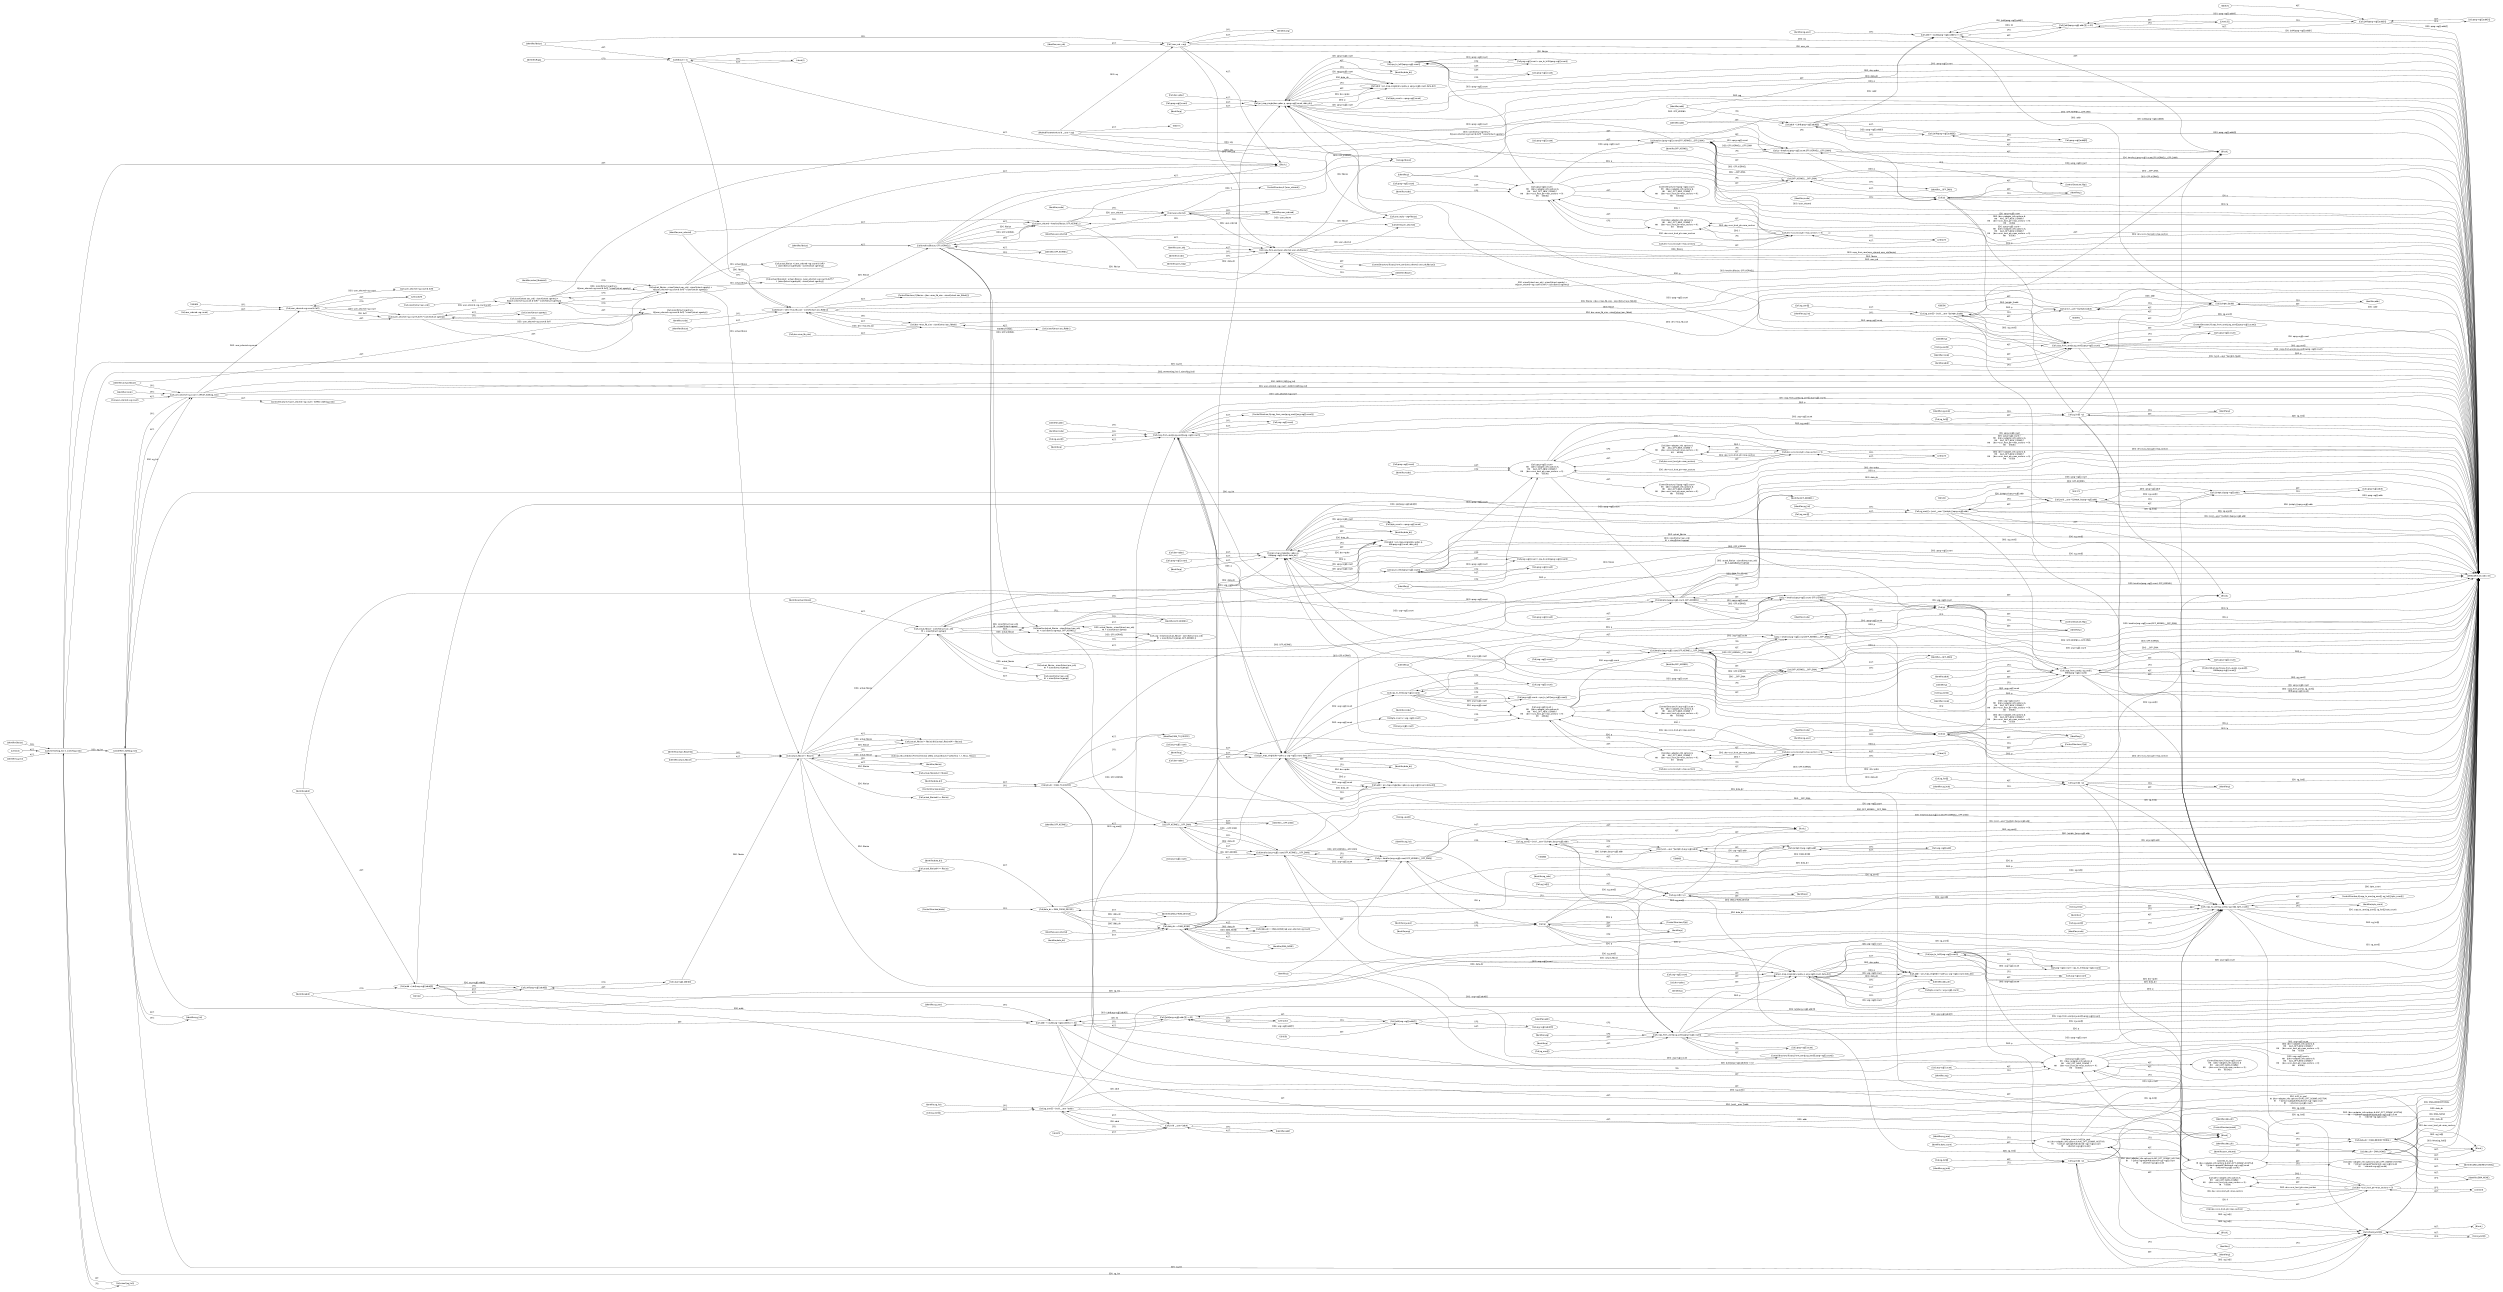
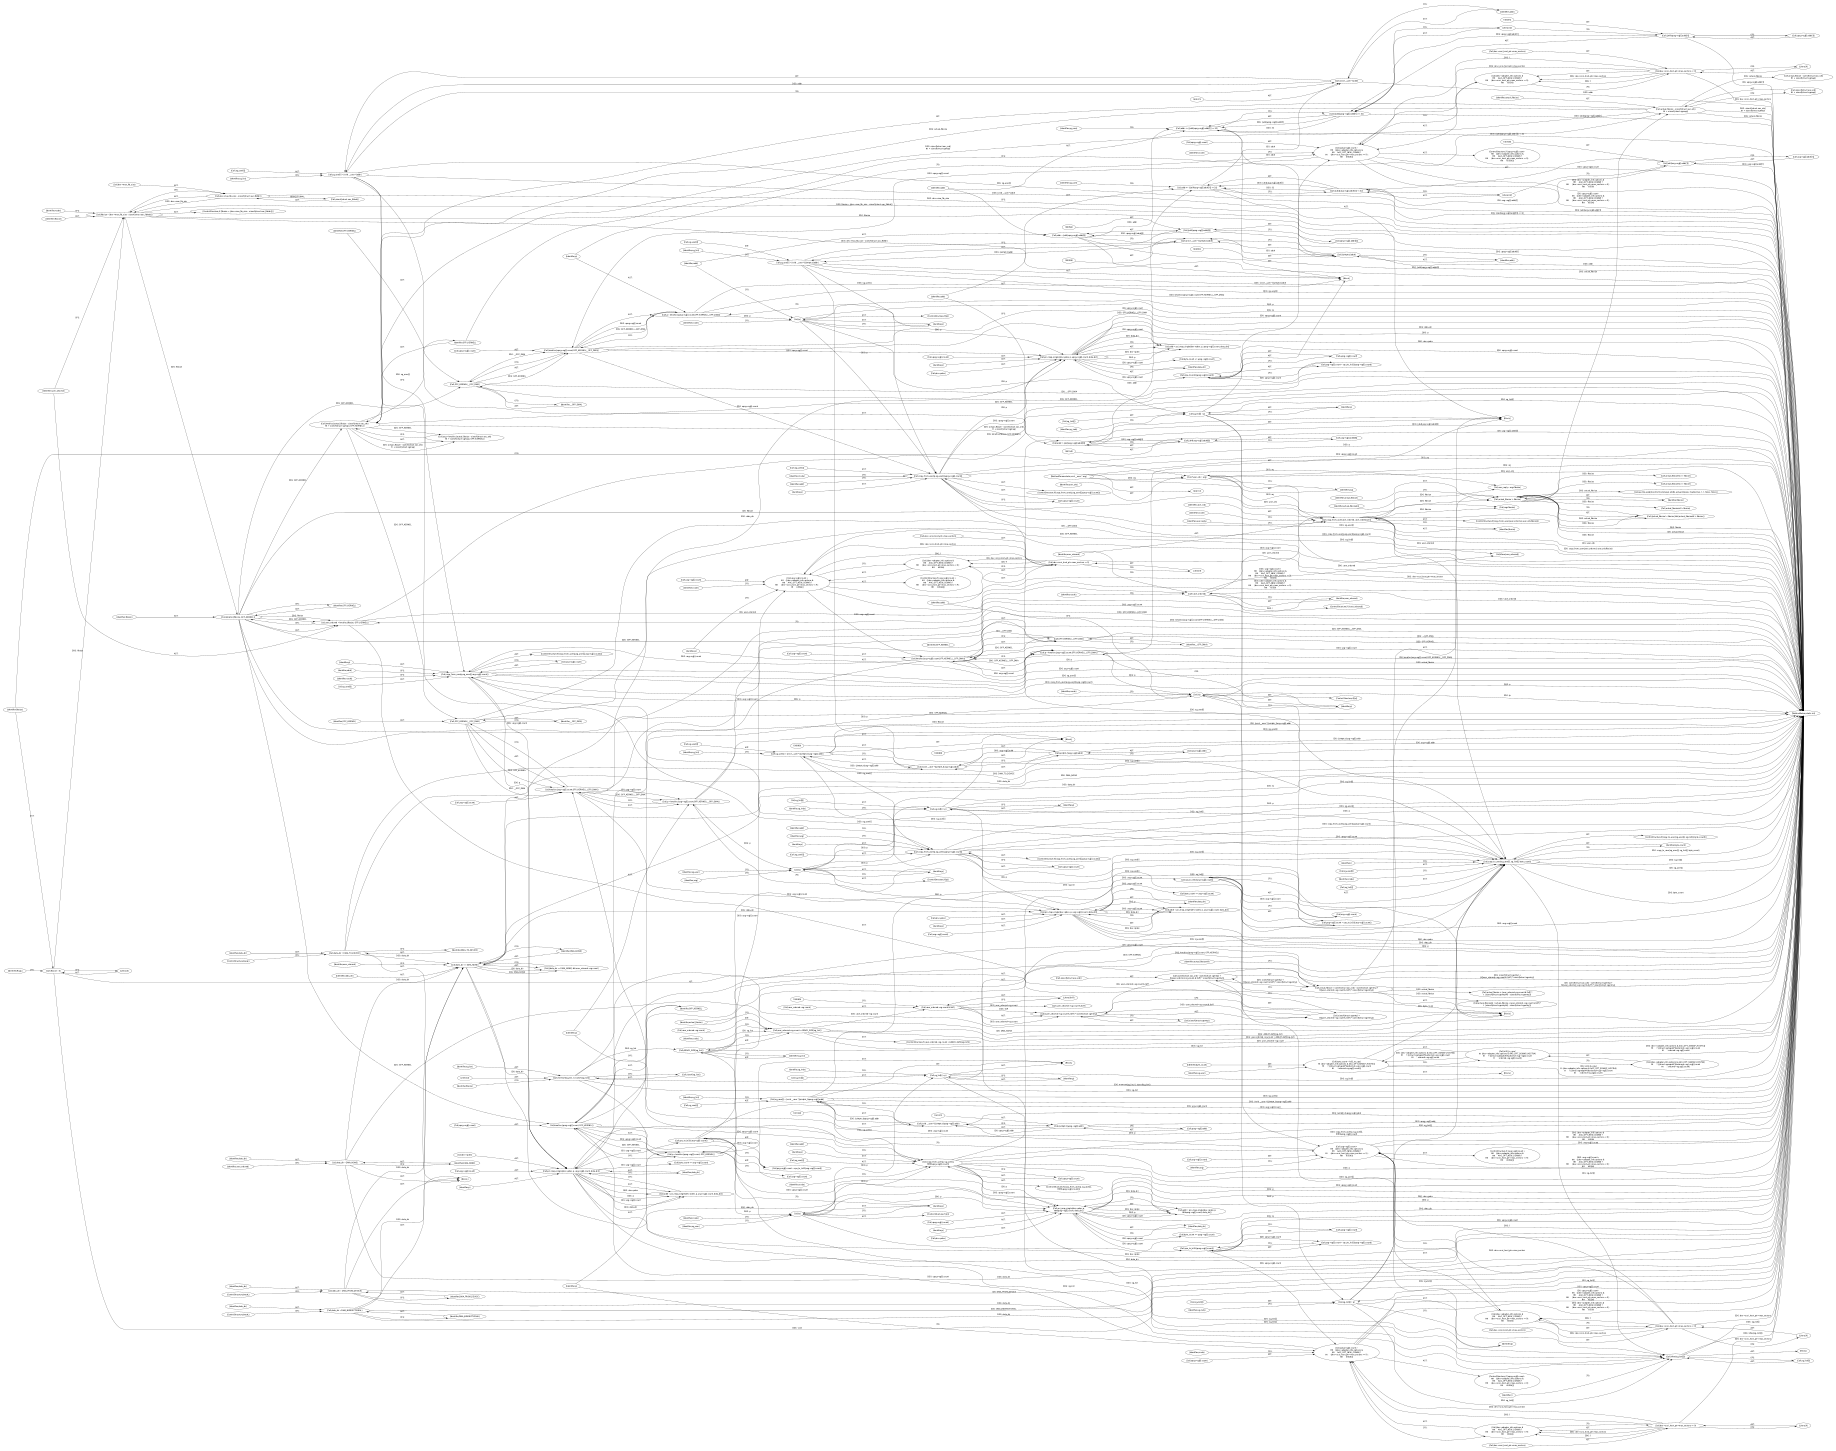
edge "(Call,fibsize = 0)" -> "(MethodReturn,static int)": label "DDG: fibsize" -> "DDG: void"
edge "(Call,addr += ((u64)upsg->sg[i].addr[1]) << 32)" -> "(MethodReturn,static int)": added, label "DDG: ((u64)upsg->sg[i].addr[1]) << 32"
node "1000560": added
node "(Call,ptr_dir = DMA_TO_DEVICE)": label "(Call,ptr_dir = DMA_TO_DEVICE)" -> "(Call,data_dir = DMA_TO_DEVICE)"
edge "(Call,usg->sg[i].addr[0])" -> "(Call,actual_fibsize != fibsize)": now "(Call,copy_from_user(user_srbcmd, user_srb,fibsize))" -> "(Call,actual_fibsize != fibsize)"
edge "(Call,data_dir = DMA_NONE)" -> "(Call,data_dir == DMA_NONE)": added, label "DDG: data_dir"
edge "(Call,data_dir = DMA_BIDIRECTIONAL)" -> "(Call,data_dir == DMA_NONE)": added, label "DDG: data_dir"
